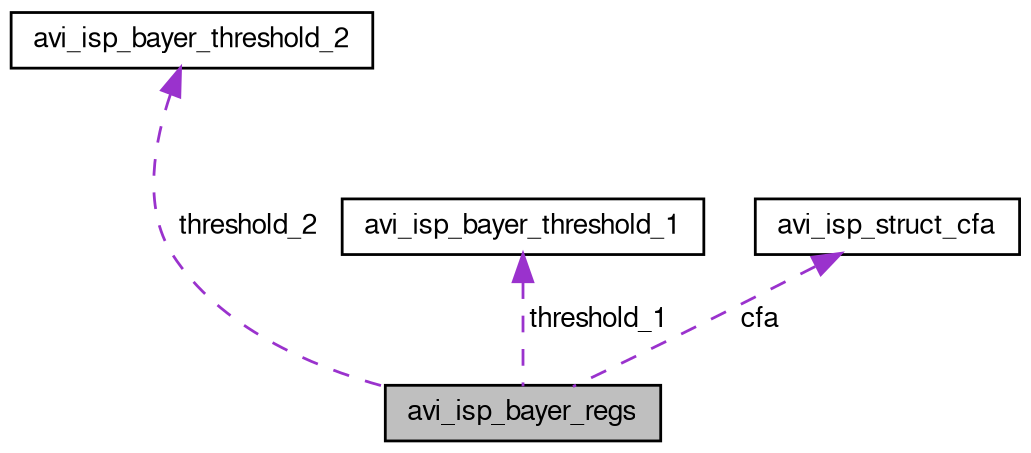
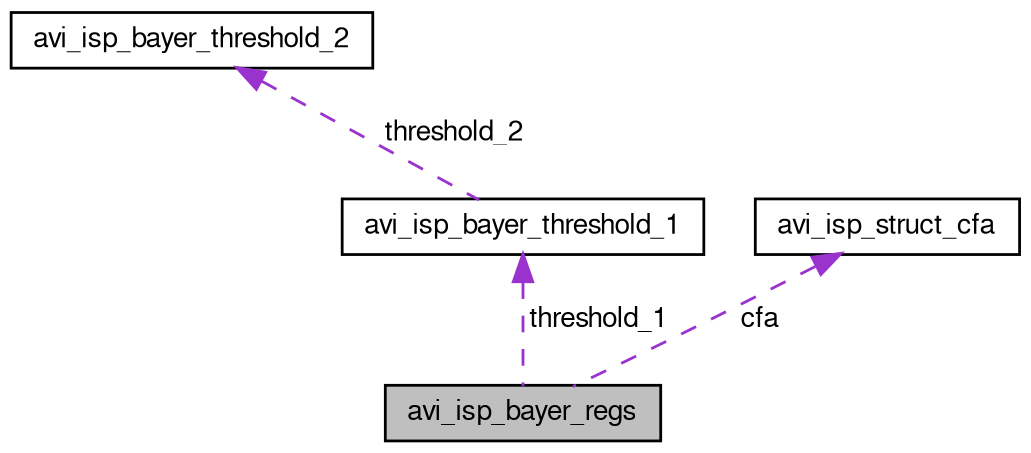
edge "avi_isp_bayer_regs" -> "avi_isp_bayer_threshold_2": now "avi_isp_bayer_threshold_1" -> "avi_isp_bayer_threshold_2"
